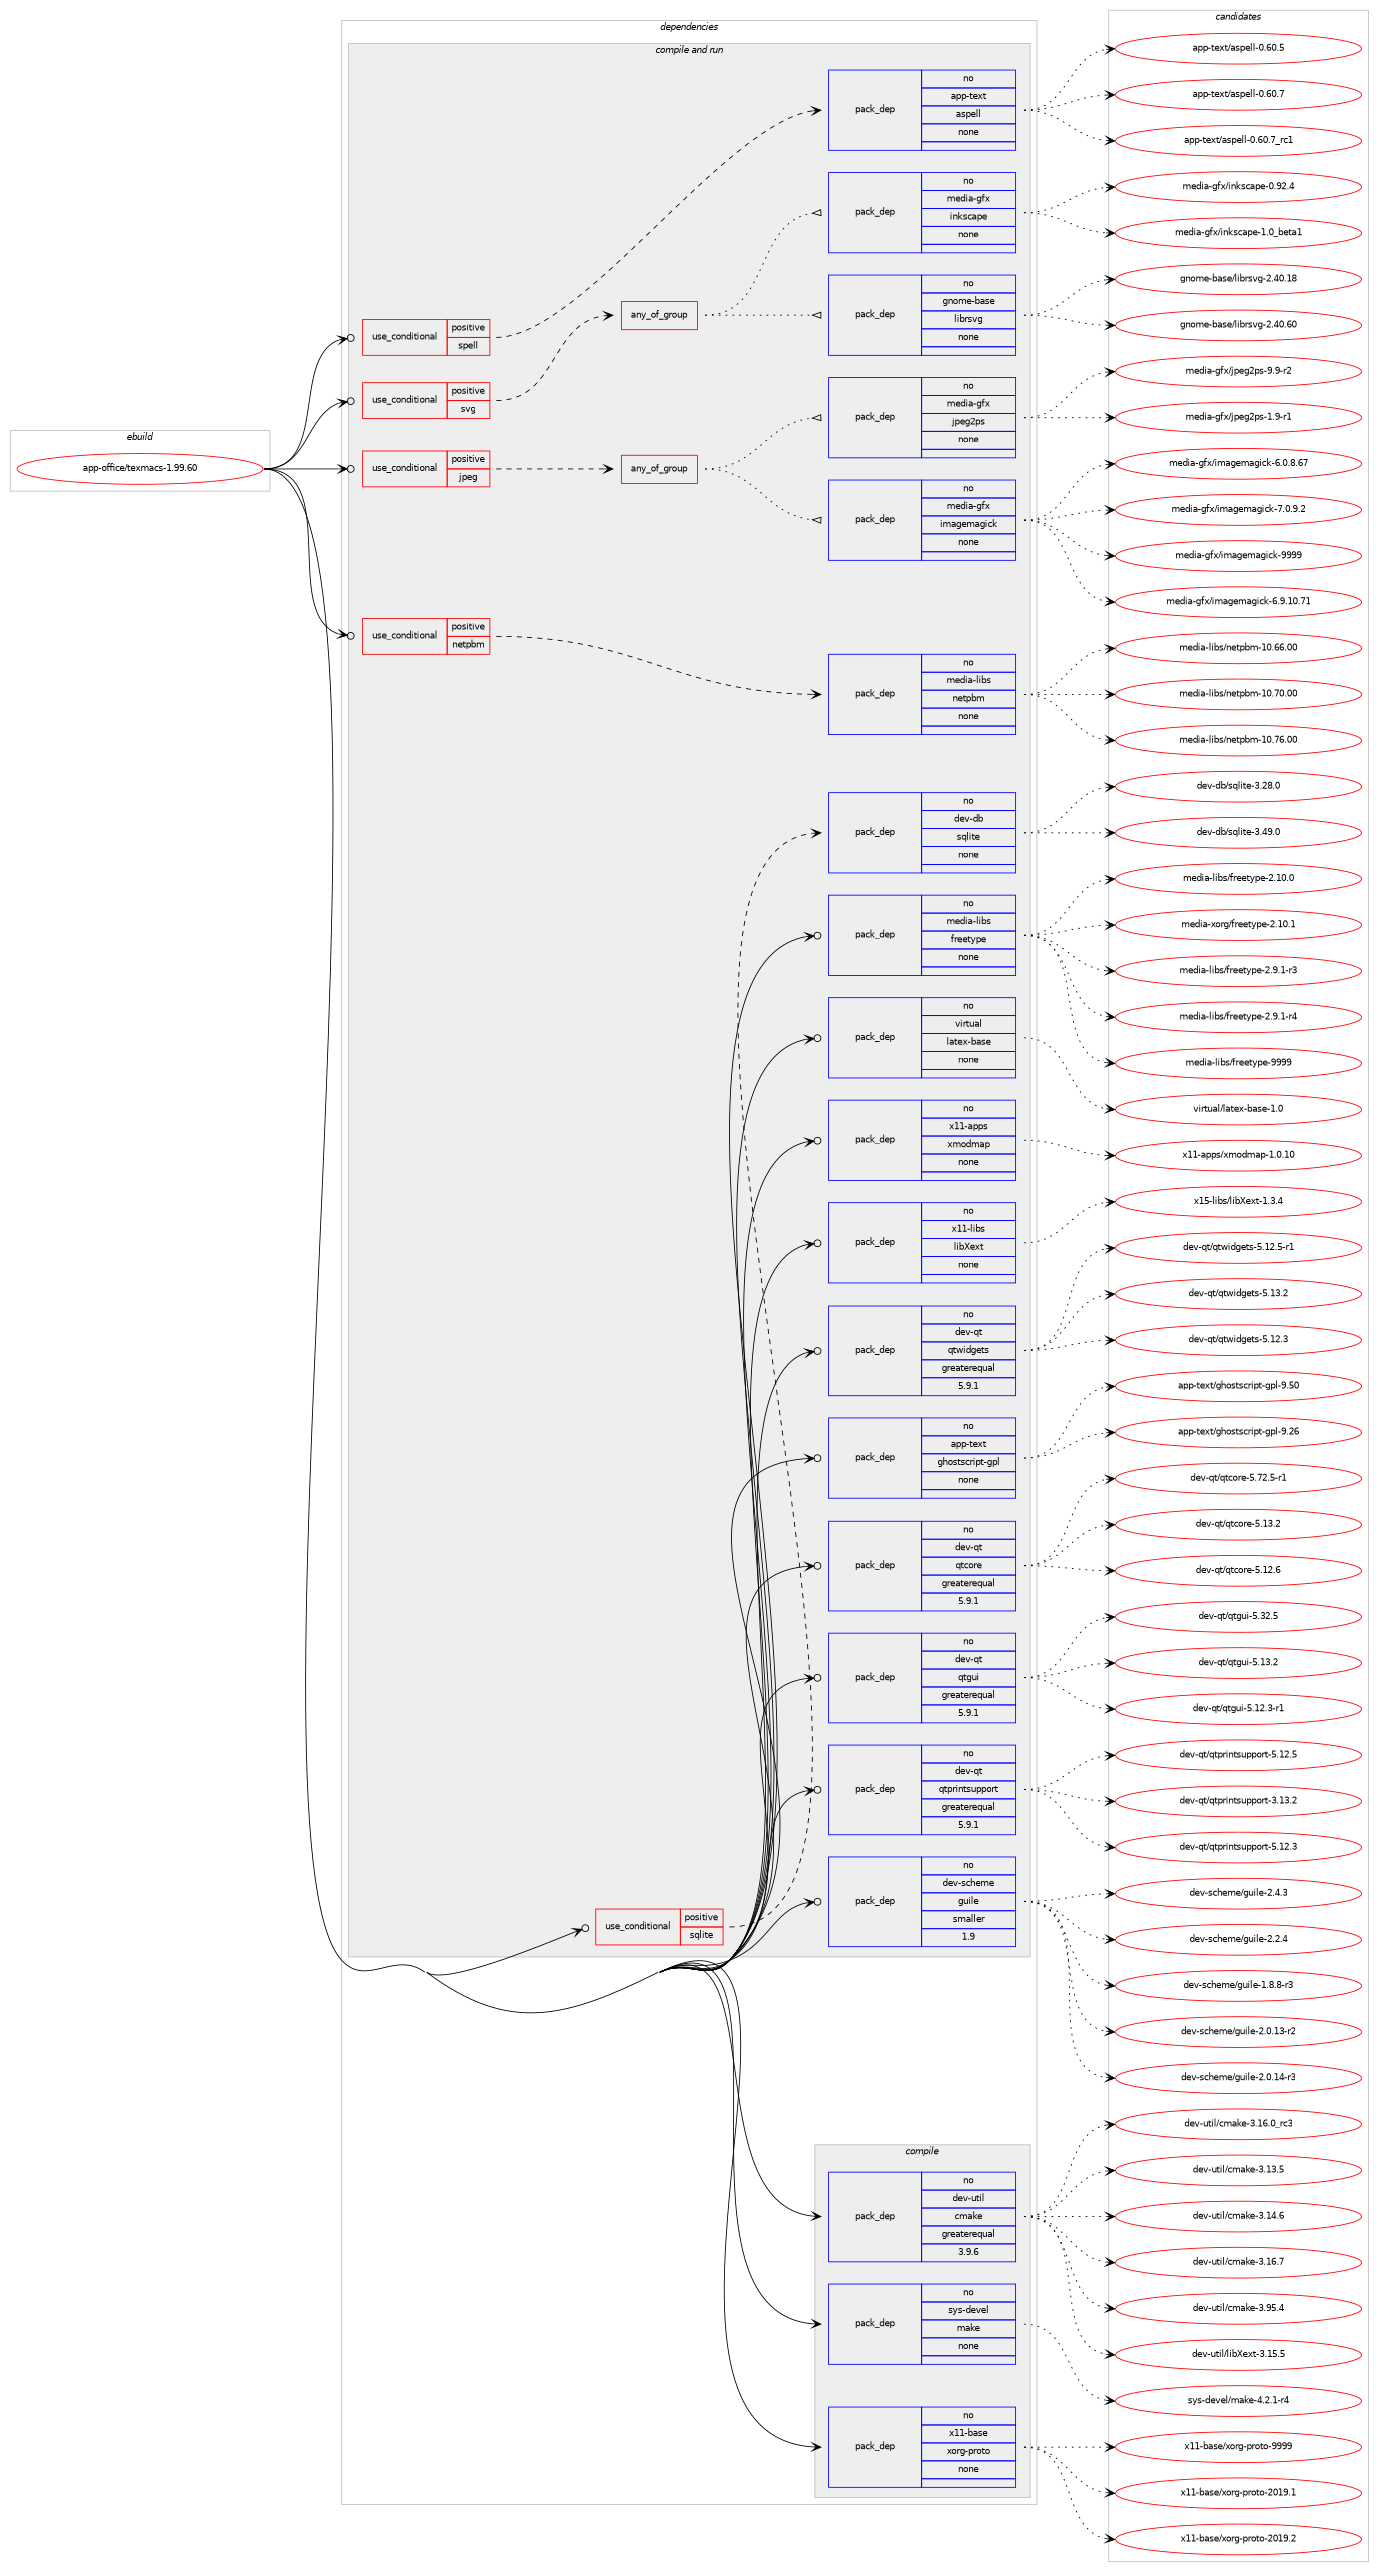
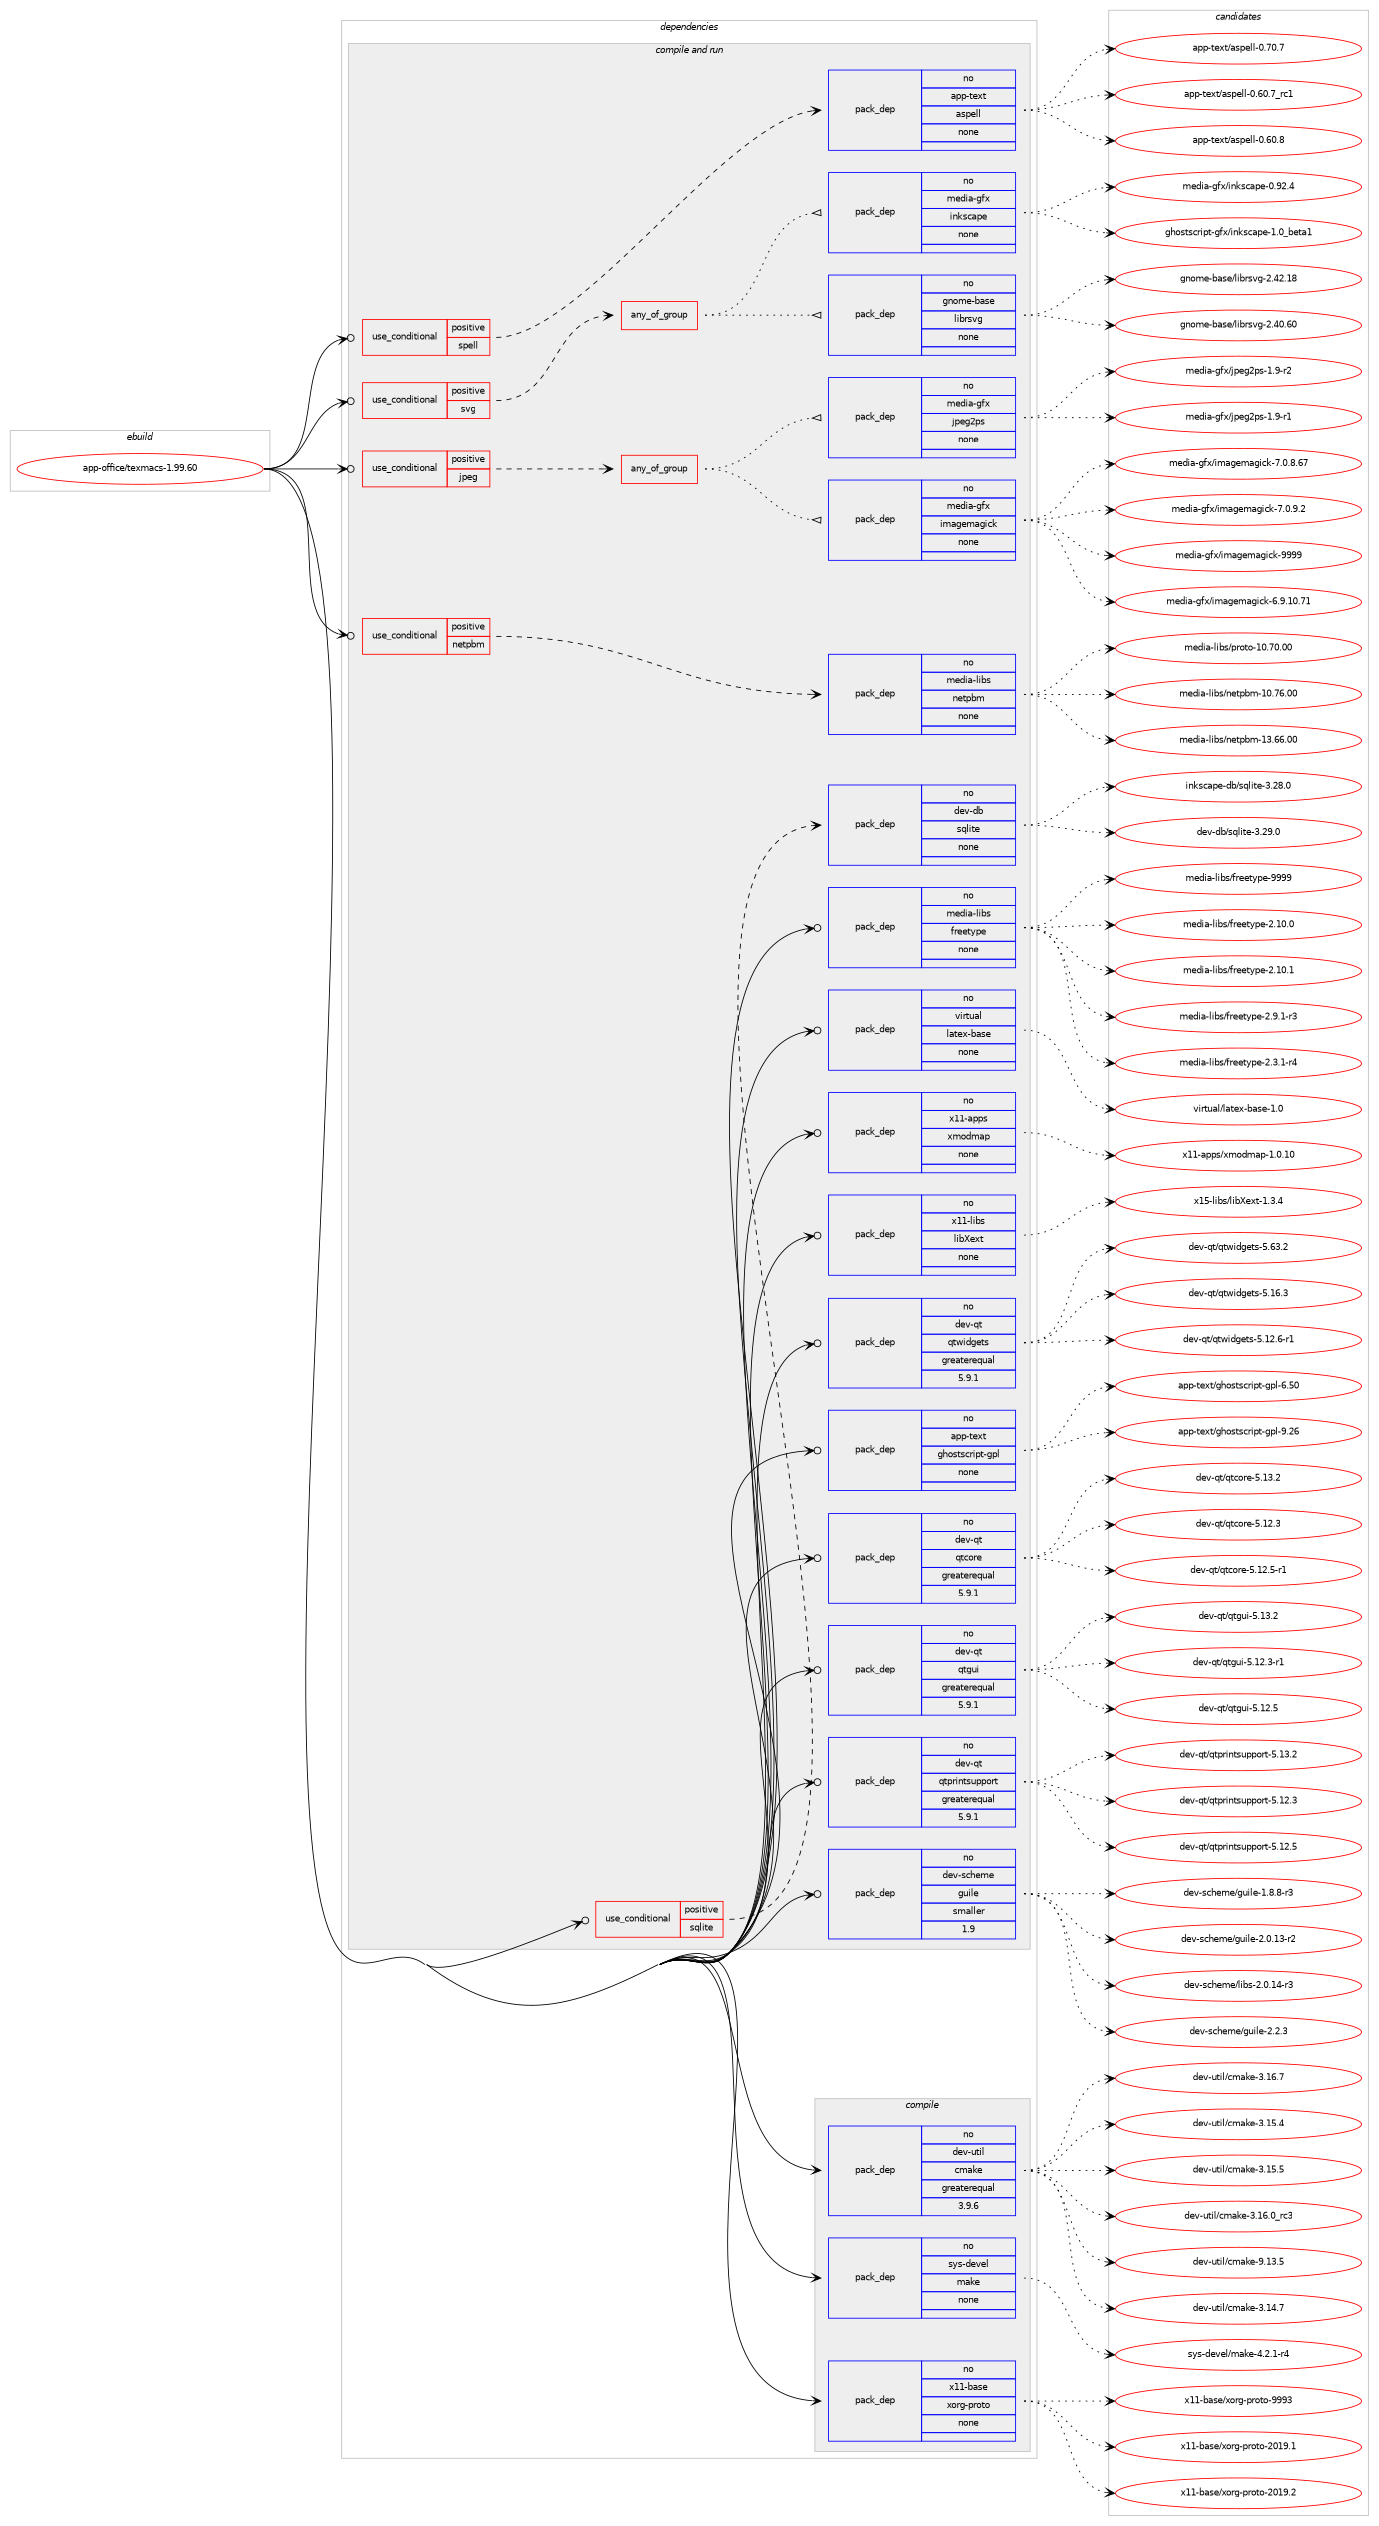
node "app-text/aspell-0.60.5": label "app-text/aspell-0.60.5" -> "app-text/aspell-0.60.8"
node "app-text/aspell-0.60.7": label "app-text/aspell-0.60.7" -> "app-text/aspell-0.70.7"
node "media-gfx/inkscape-1.0_beta1": label "media-gfx/inkscape-1.0_beta1" -> "ghostscript-gfx/inkscape-1.0_beta1"
node "gnome-base/librsvg-2.40.18": label "gnome-base/librsvg-2.40.18" -> "gnome-base/librsvg-2.42.18"
node "media-gfx/jpeg2ps-9.9-r2": label "media-gfx/jpeg2ps-9.9-r2" -> "media-gfx/jpeg2ps-1.9-r2"
node "media-gfx/imagemagick-6.0.8.67": label "media-gfx/imagemagick-6.0.8.67" -> "media-gfx/imagemagick-7.0.8.67"
node "media-libs/netpbm-10.66.00": label "media-libs/netpbm-10.66.00" -> "media-libs/netpbm-13.66.00"
node "media-libs/netpbm-10.70.00": label "media-libs/netpbm-10.70.00" -> "media-libs/proto-10.70.00"
node "dev-db/sqlite-3.28.0": label "dev-db/sqlite-3.28.0" -> "inkscape-db/sqlite-3.28.0"
node "dev-db/sqlite-3.49.0": label "dev-db/sqlite-3.49.0" -> "dev-db/sqlite-3.29.0"
node "media-xorg/freetype-2.10.1": label "media-xorg/freetype-2.10.1" -> "media-libs/freetype-2.10.1"
node "media-libs/freetype-2.9.1-r4": label "media-libs/freetype-2.9.1-r4" -> "media-libs/freetype-2.3.1-r4"
node "dev-qt/qtwidgets-5.12.5-r1": label "dev-qt/qtwidgets-5.12.5-r1" -> "dev-qt/qtwidgets-5.12.6-r1"
node "dev-qt/qtwidgets-5.13.2": label "dev-qt/qtwidgets-5.13.2" -> "dev-qt/qtwidgets-5.63.2"
node "dev-qt/qtwidgets-5.12.3": label "dev-qt/qtwidgets-5.12.3" -> "dev-qt/qtwidgets-5.16.3"
node "app-text/ghostscript-gpl-9.50": label "app-text/ghostscript-gpl-9.50" -> "app-text/ghostscript-gpl-6.50"
node "dev-qt/qtcore-5.72.5-r1": label "dev-qt/qtcore-5.72.5-r1" -> "dev-qt/qtcore-5.12.5-r1"
node "dev-qt/qtcore-5.12.6": label "dev-qt/qtcore-5.12.6" -> "dev-qt/qtcore-5.12.3"
node "dev-qt/qtgui-5.32.5": label "dev-qt/qtgui-5.32.5" -> "dev-qt/qtgui-5.12.5"
node "dev-qt/qtprintsupport-3.13.2": label "dev-qt/qtprintsupport-3.13.2" -> "dev-qt/qtprintsupport-5.13.2"
node "dev-scheme/guile-2.4.3": label "dev-scheme/guile-2.4.3" -> "dev-scheme/guile-2.2.3"
node "dev-scheme/guile-2.2.4": removed
node "dev-scheme/guile-2.0.14-r3": label "dev-scheme/guile-2.0.14-r3" -> "dev-scheme/libs-2.0.14-r3"
node "dev-util/cmake-3.13.5": label "dev-util/cmake-3.13.5" -> "dev-util/cmake-9.13.5"
node "dev-util/cmake-3.14.6": label "dev-util/cmake-3.14.6" -> "dev-util/cmake-3.14.7"
node "dev-util/cmake-3.95.4": label "dev-util/cmake-3.95.4" -> "dev-util/cmake-3.15.4"
node "dev-util/libXext-3.15.5": label "dev-util/libXext-3.15.5" -> "dev-util/cmake-3.15.5"
node "x11-base/xorg-proto-9999": label "x11-base/xorg-proto-9999" -> "x11-base/xorg-proto-9993"
